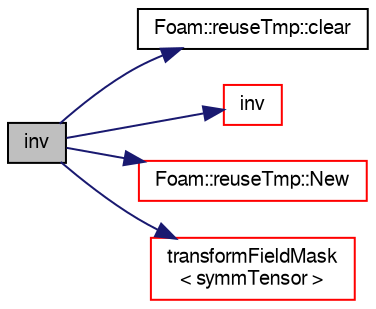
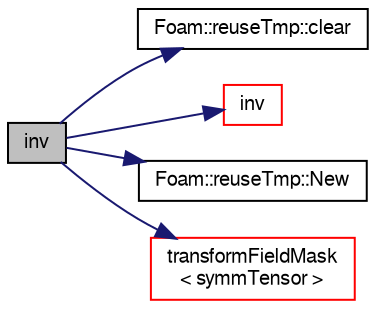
node "Foam::reuseTmp::New": color red -> black
